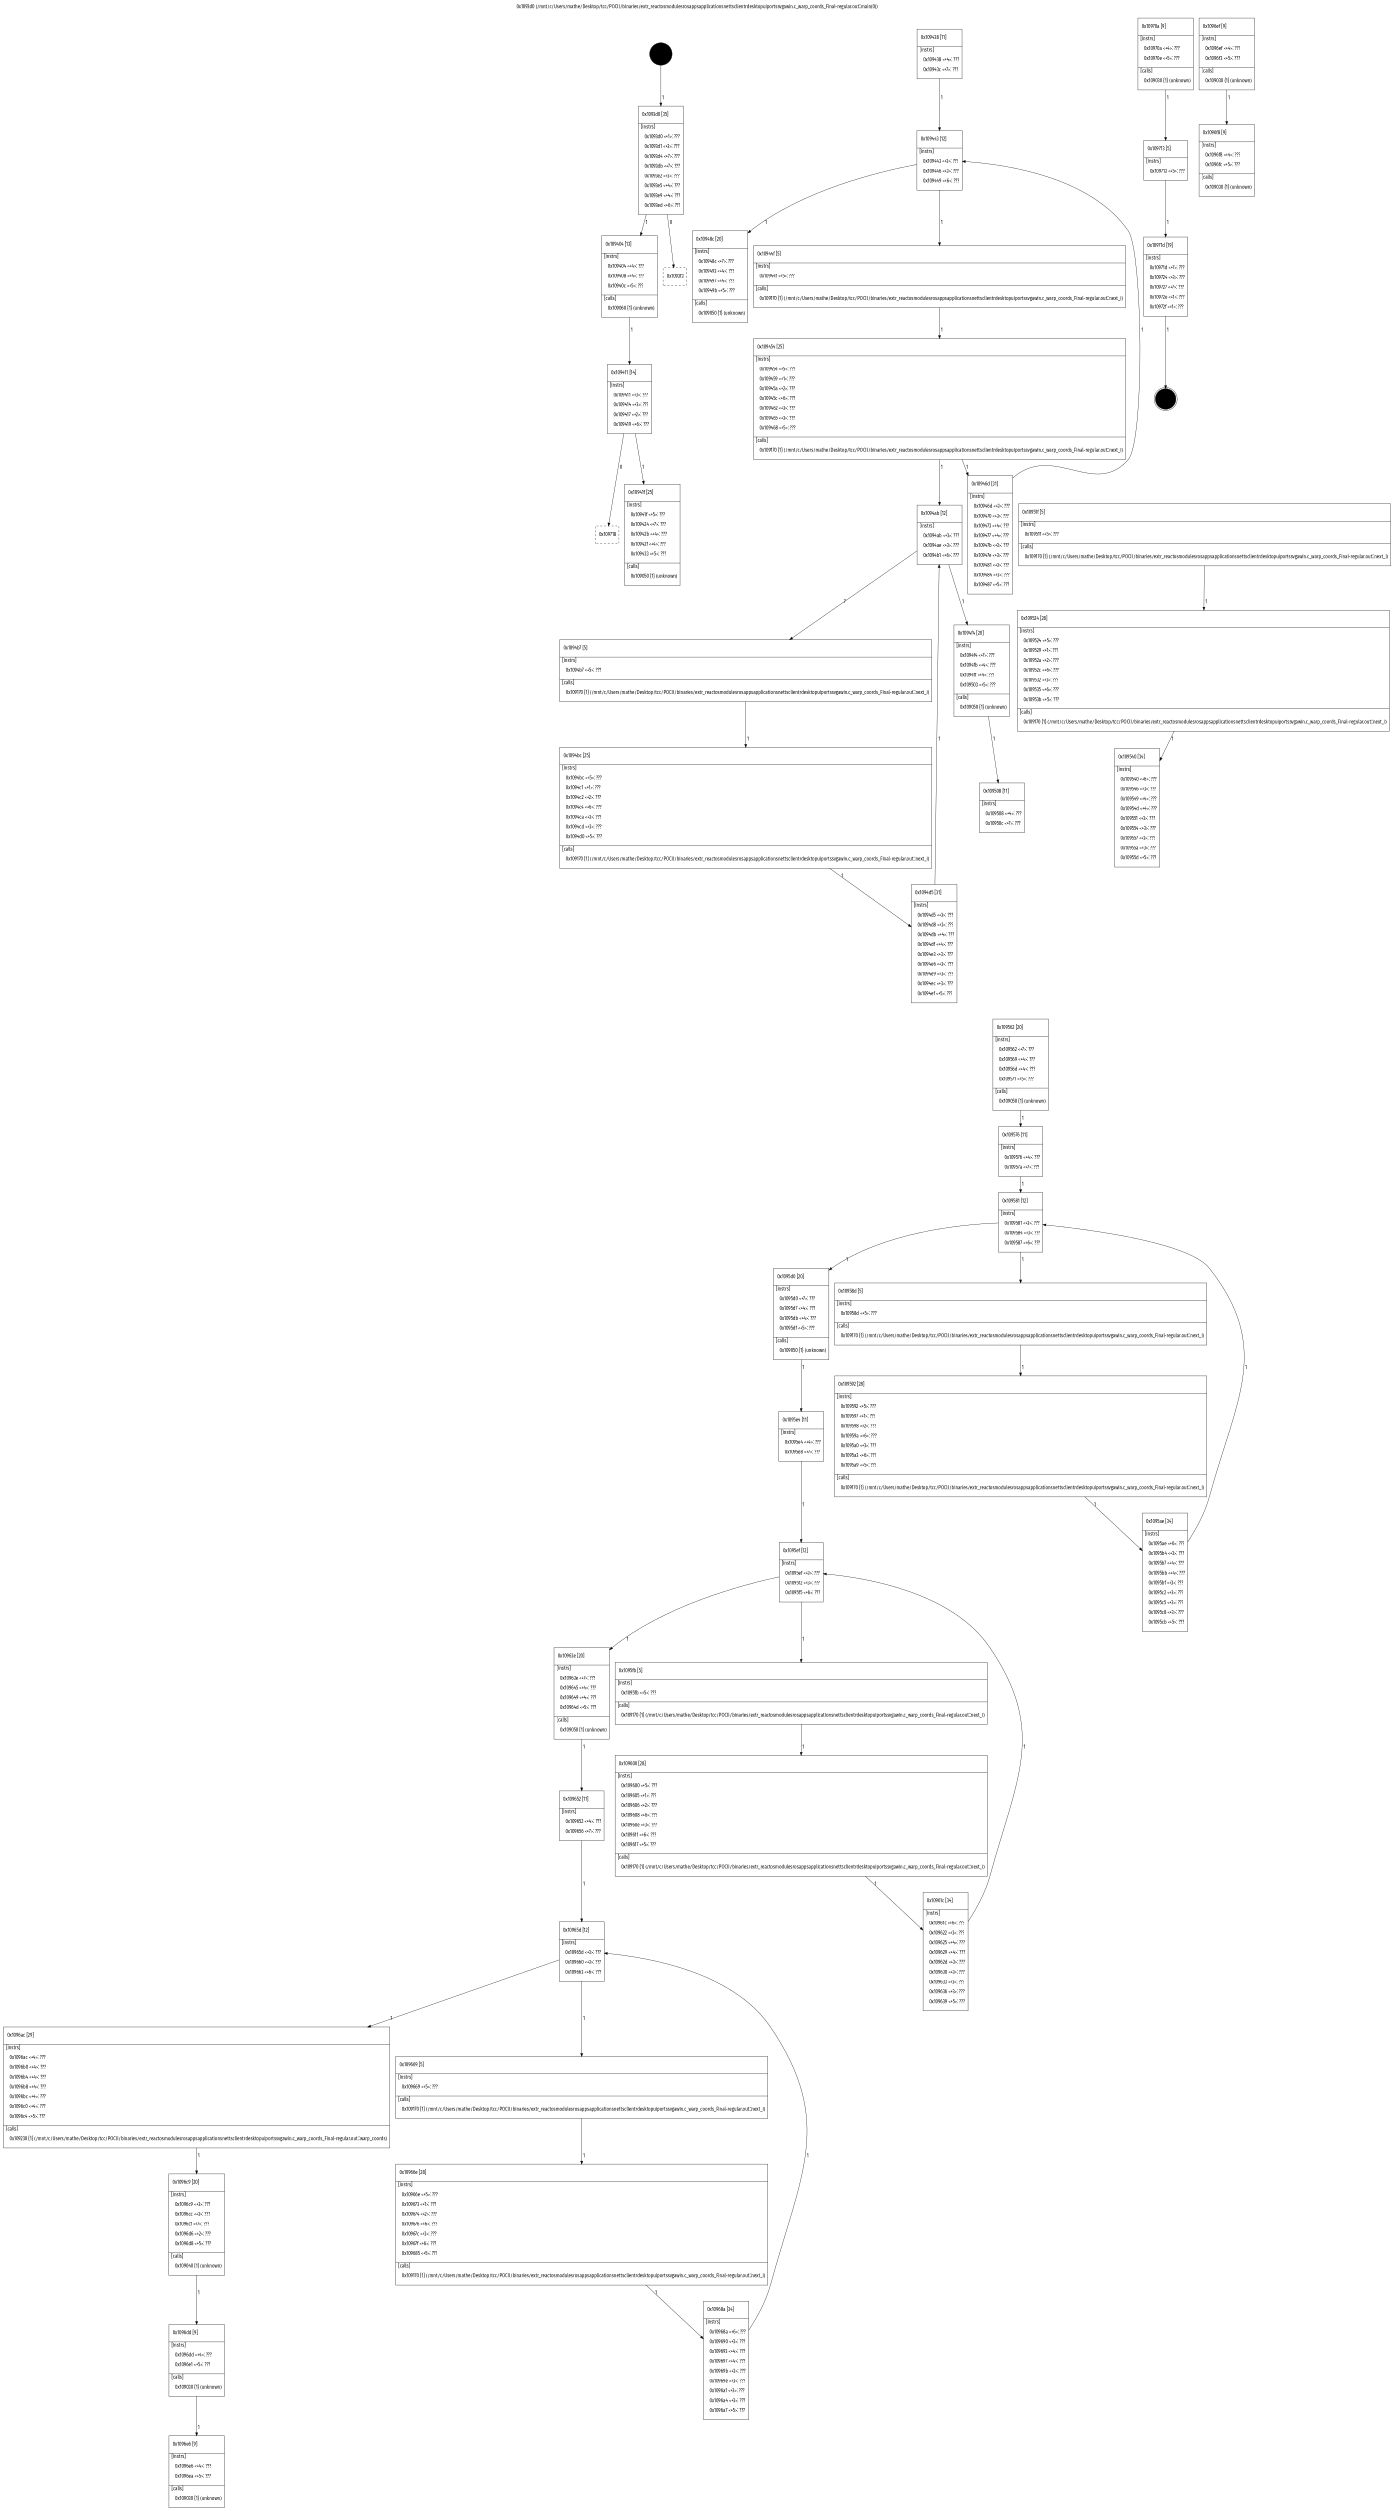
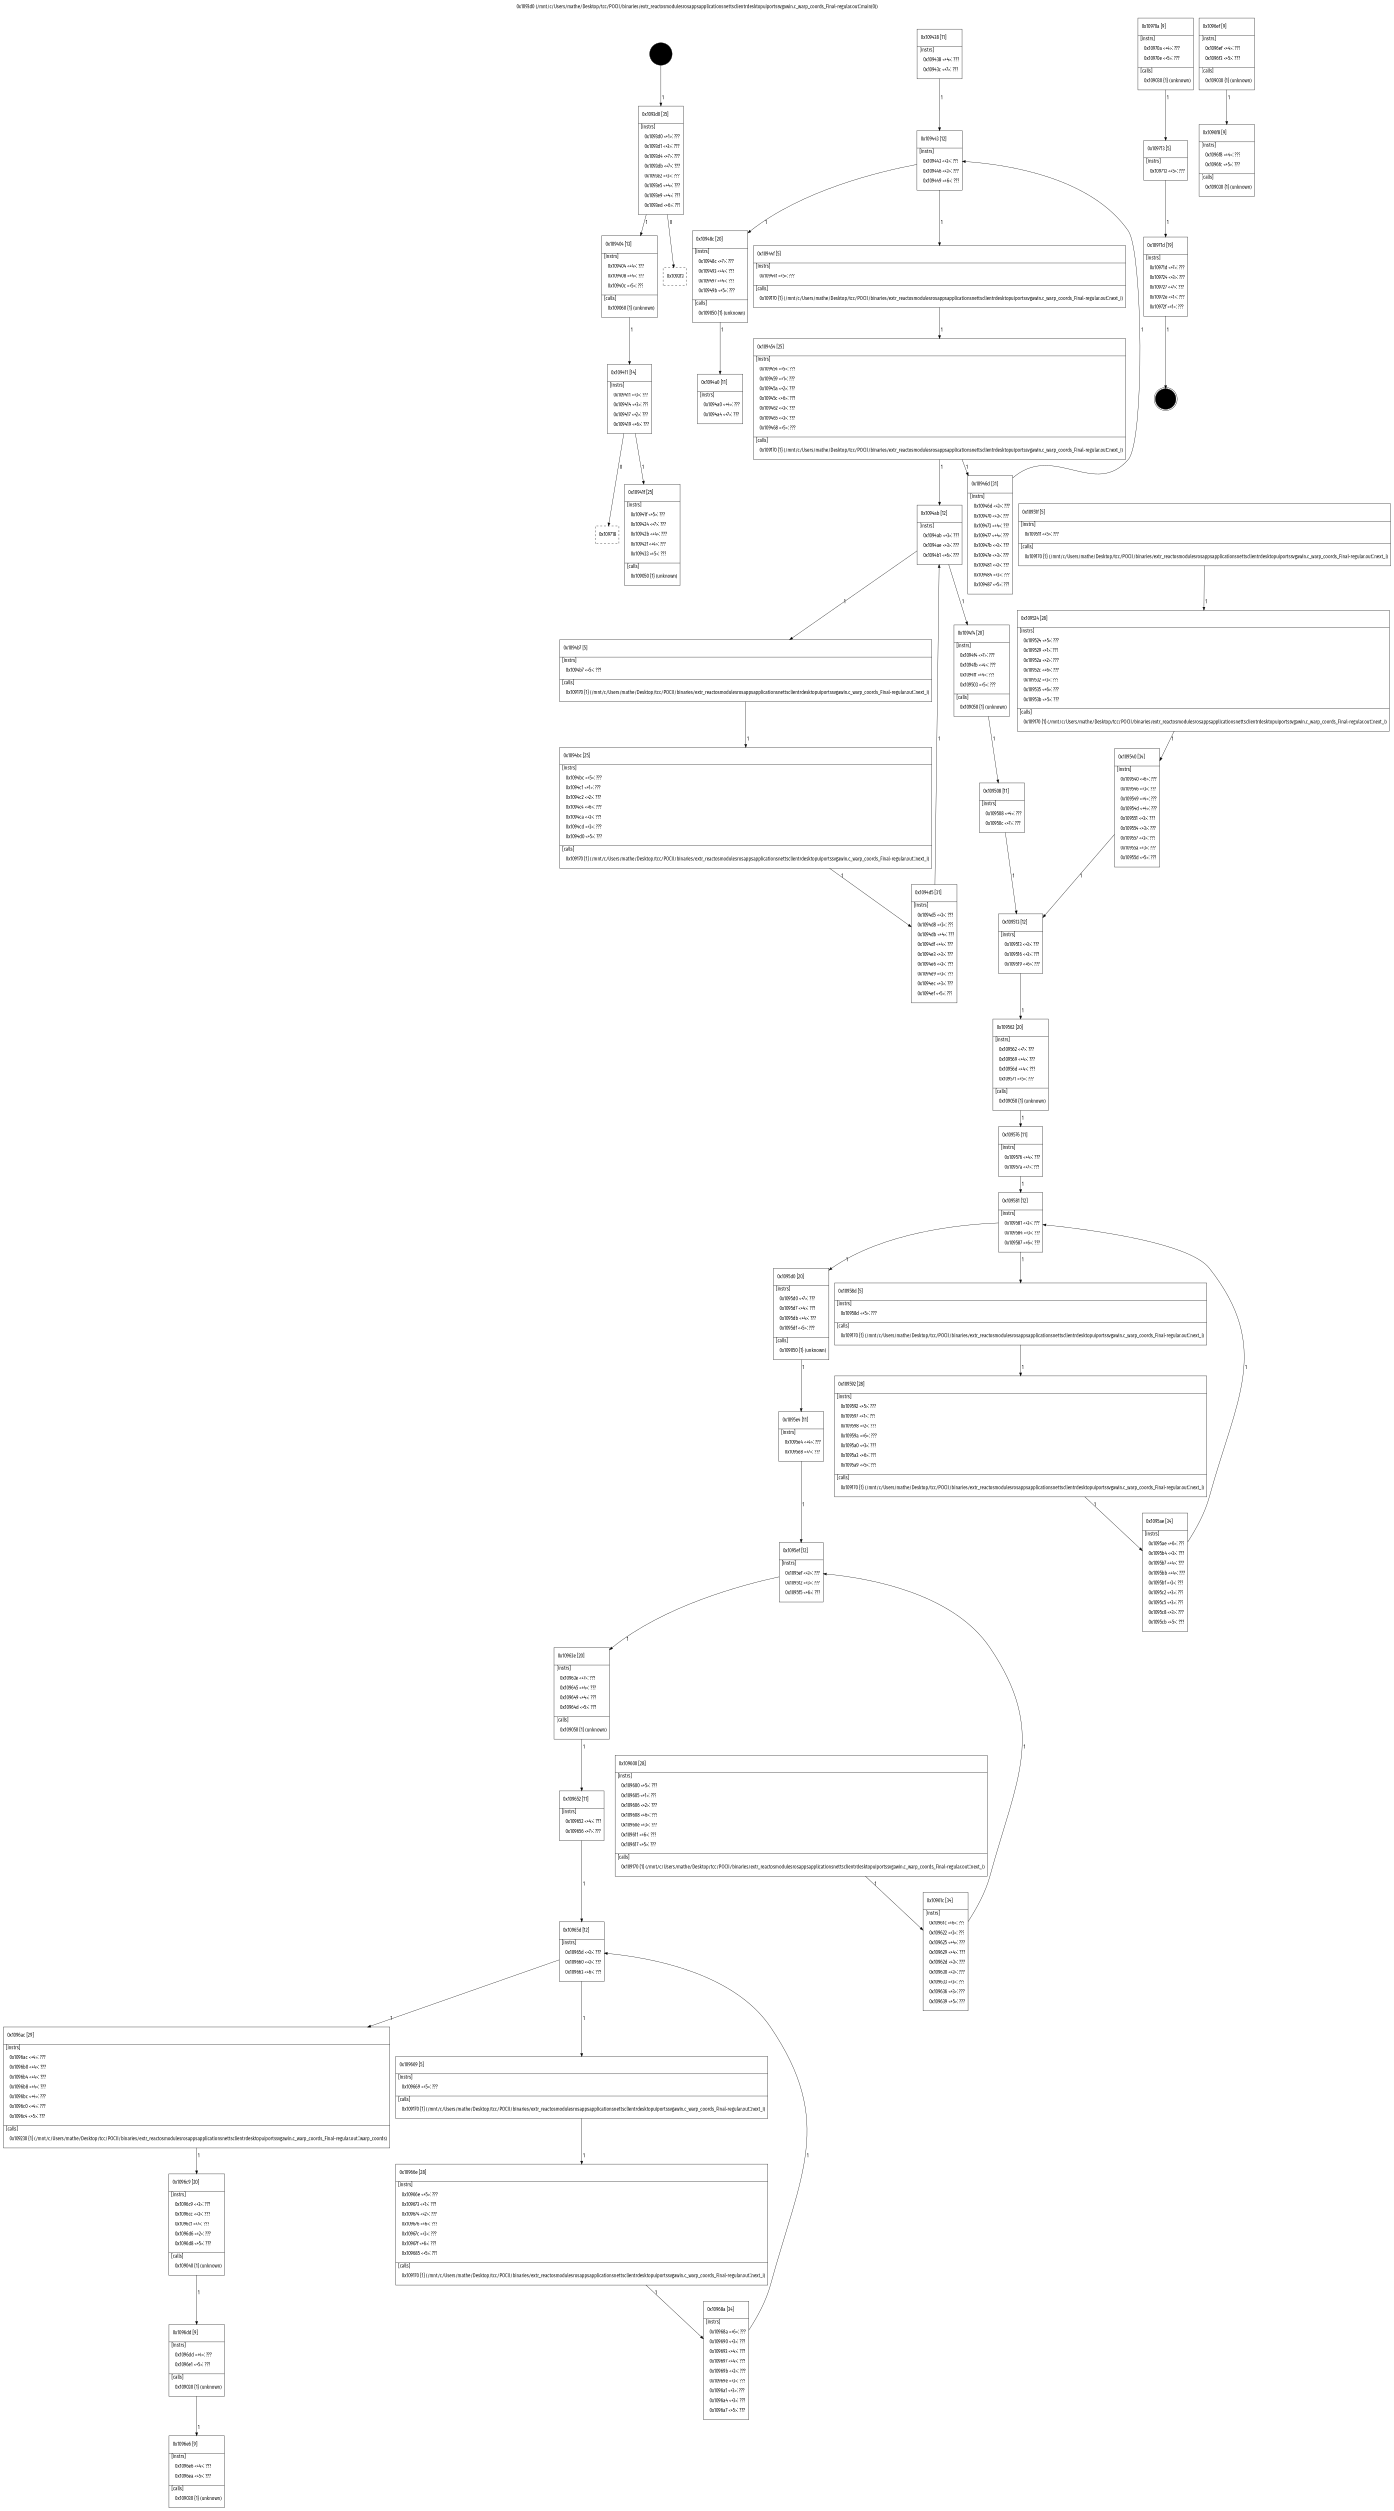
node "0x1094a0 [11]": added
edge "0x1094ab [12]" -> "0x1094b7 [5]": label " 7" -> " 1"
node "0x109513 [12]": added
node "0x1095fb [5]": removed
